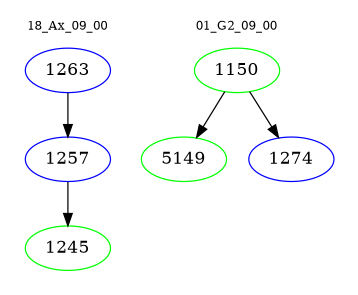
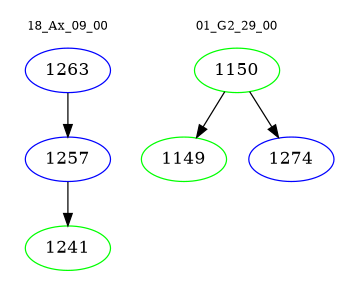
cluster "01_G2_09_00": label "01_G2_09_00" -> "01_G2_29_00"
node "5149": label "5149" -> "1149"
node "1245": label "1245" -> "1241"
